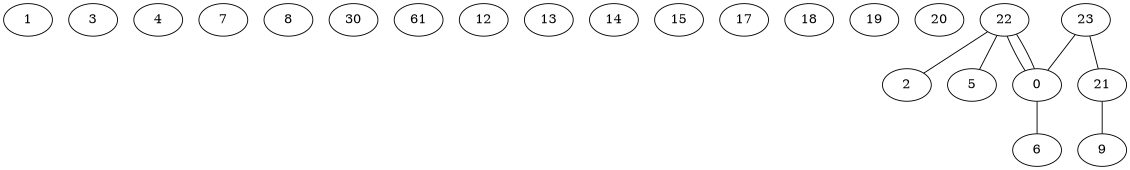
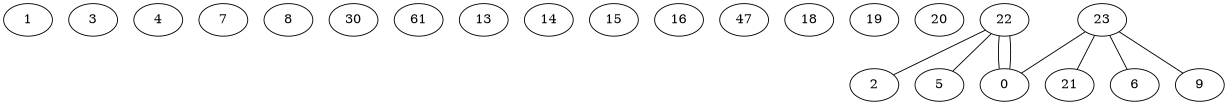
node "12": removed
node "16": added
node "17": label "17" -> "47"
edge "0" -- "6": now "23" -- "6"
edge "21" -- "9": now "23" -- "9"
